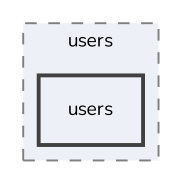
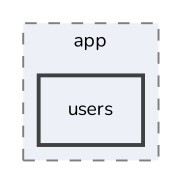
cluster "users": label "users" -> "app"
